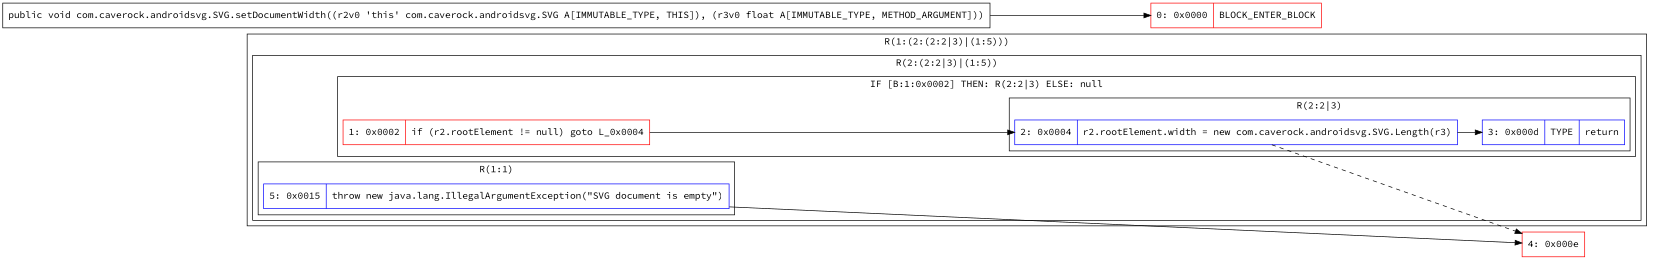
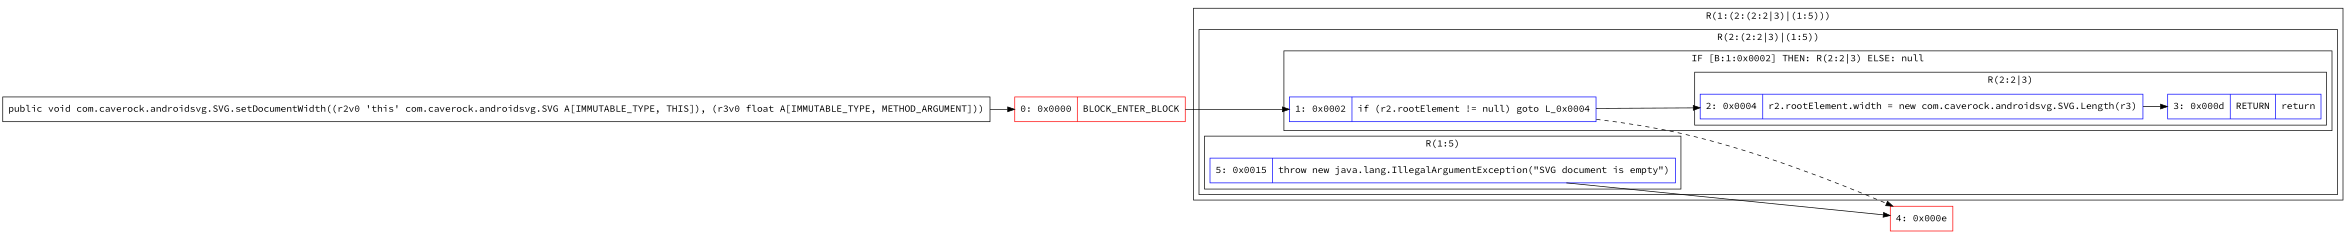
edge "0: 0x0000" -> "1: 0x0002": added
node "1: 0x0002": color red -> blue
node "3: 0x000d": text "TYPE" -> "RETURN"
cluster "R(1:1)": label "R(1:1)" -> "R(1:5)"
edge "2: 0x0004" -> "4: 0x000e": now "1: 0x0002" -> "4: 0x000e"
